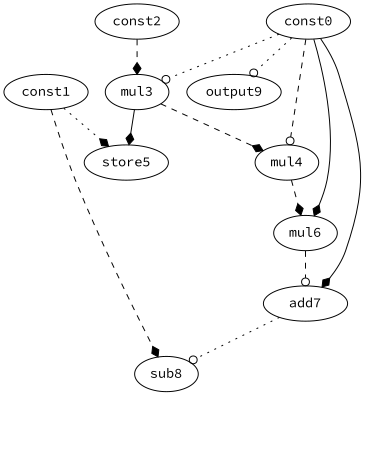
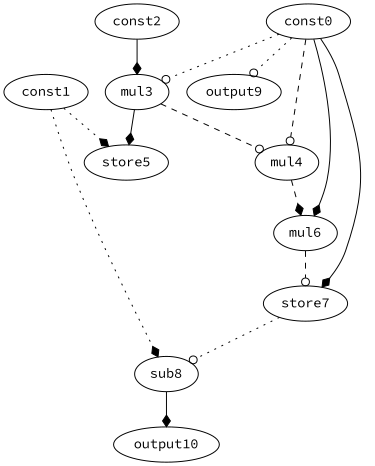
edge "const2" -> "mul3": style dashed -> solid
edge "mul3" -> "mul4": arrowhead diamond -> odot
edge "const1" -> "sub8": style dashed -> dotted
node "add7": label "add7" -> "store7"
node "output10": added
